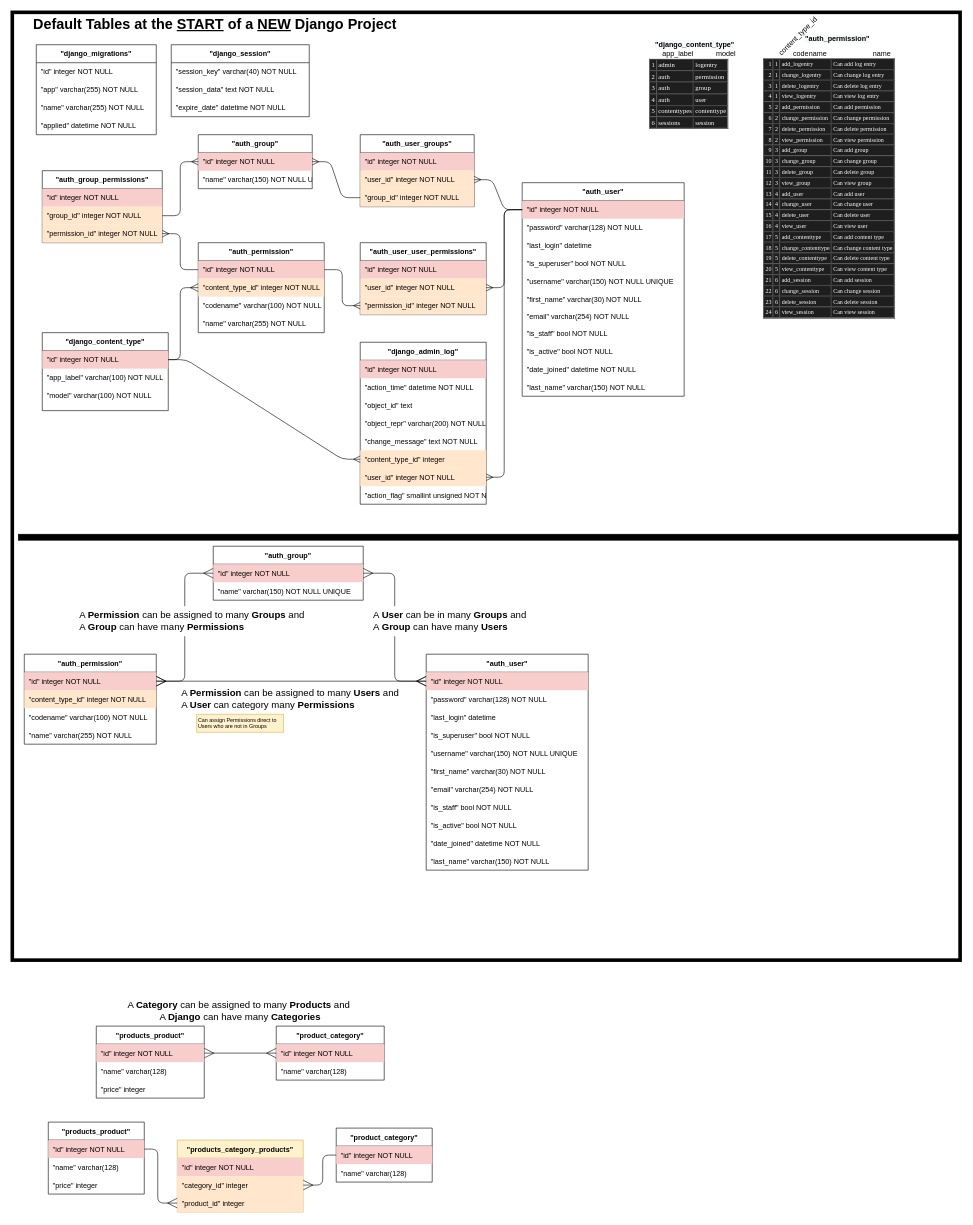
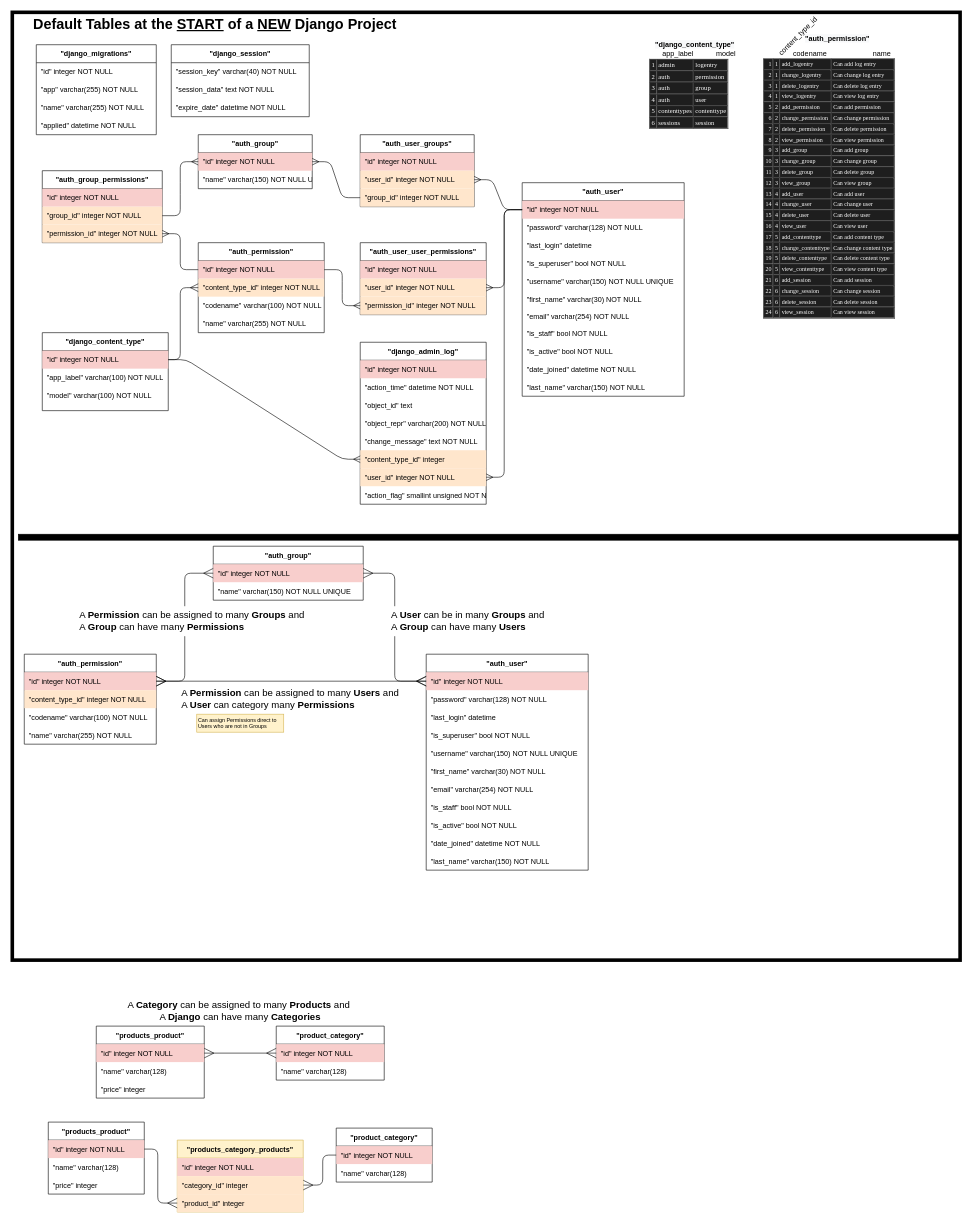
node "A User can be in many Groups and A Group can have many Users": moved (453, 621) -> (471, 621)
